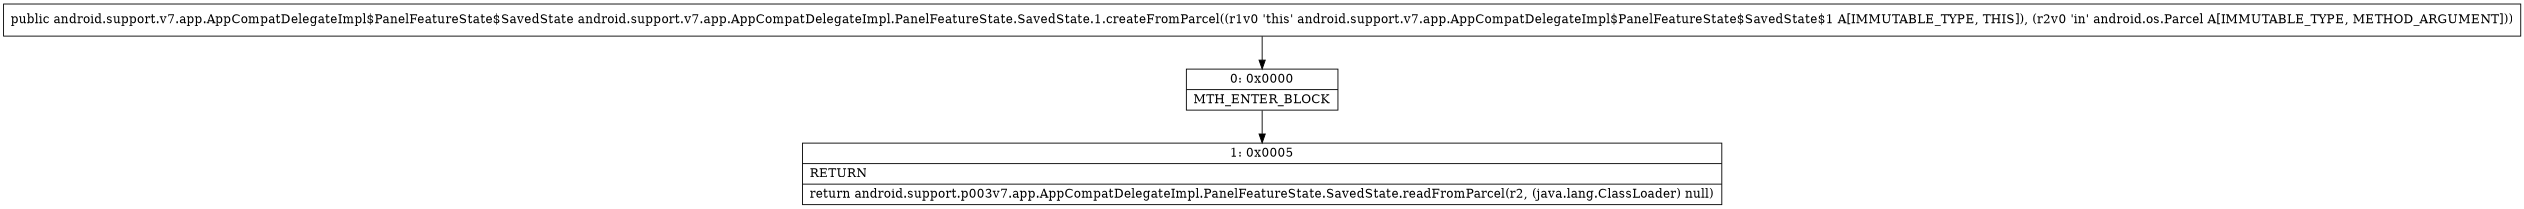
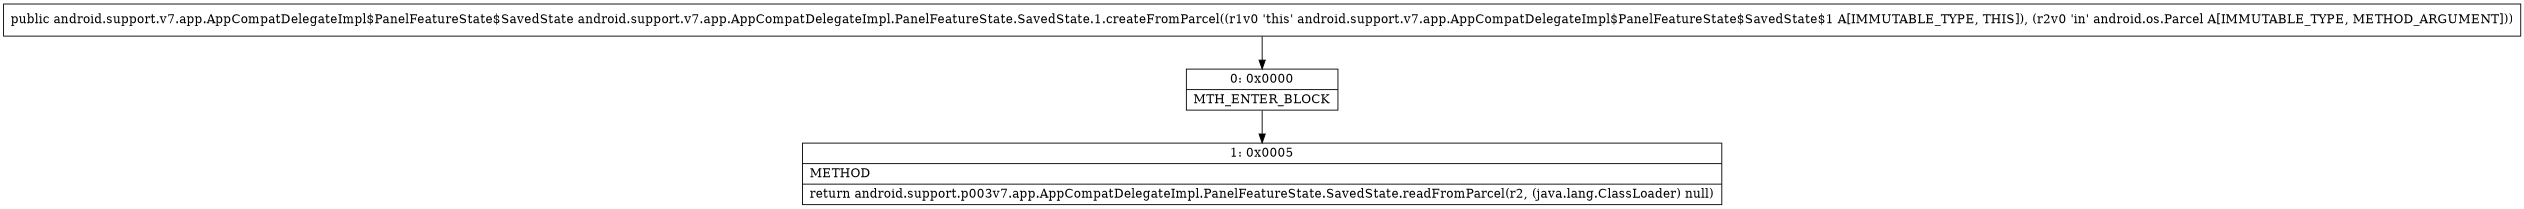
node "1: 0x0005": text "RETURN" -> "METHOD"
